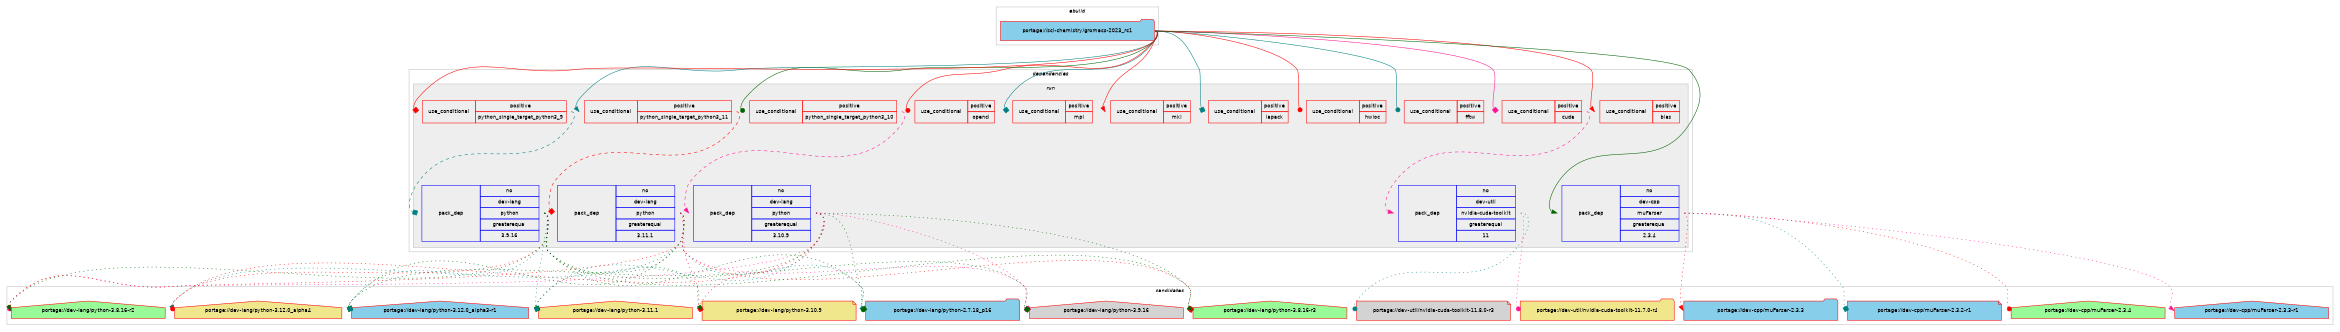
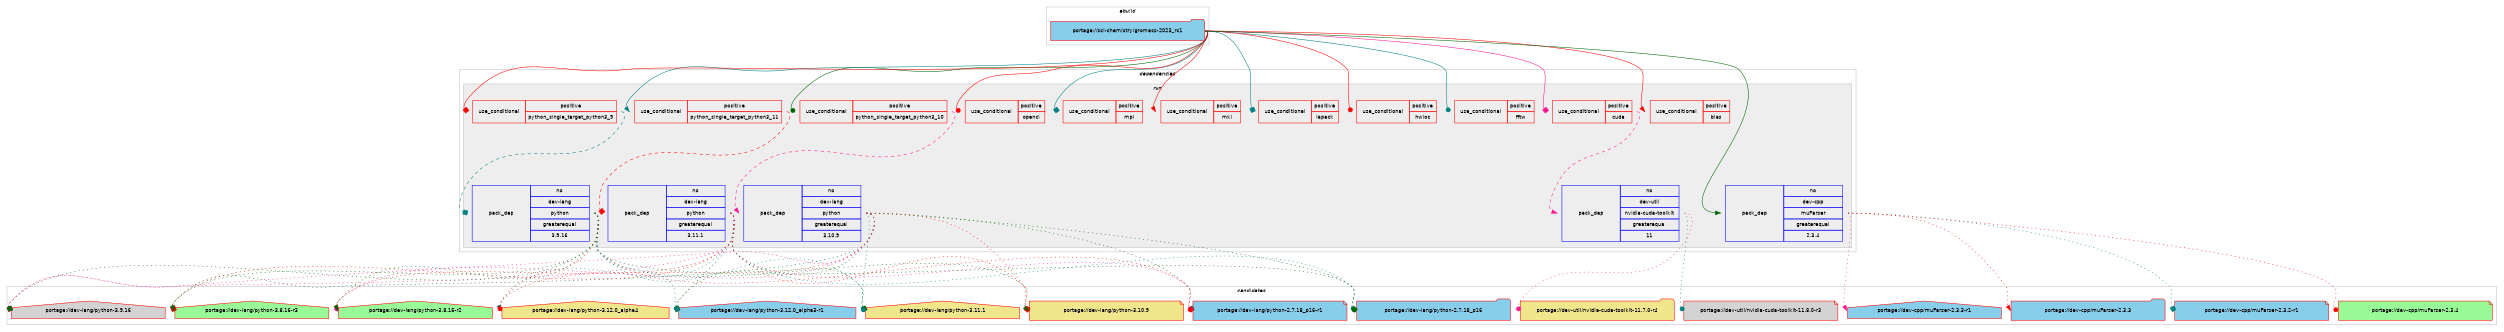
node "portage://dev-lang/python-2.7.18_p16-r1": added
node "portage://dev-cpp/muParser-2.3.4": shape house -> note
